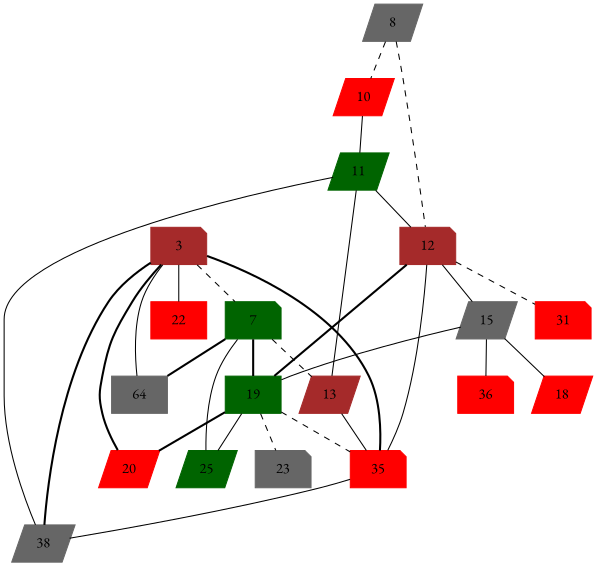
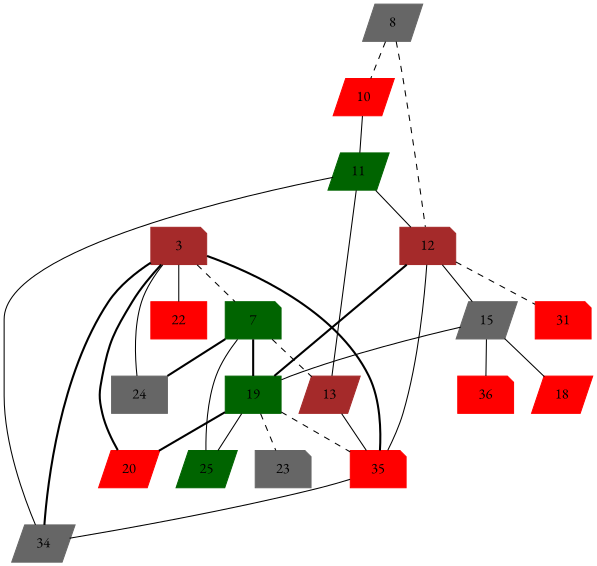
node "64": label "64" -> "24"
node "38": label "38" -> "34"
